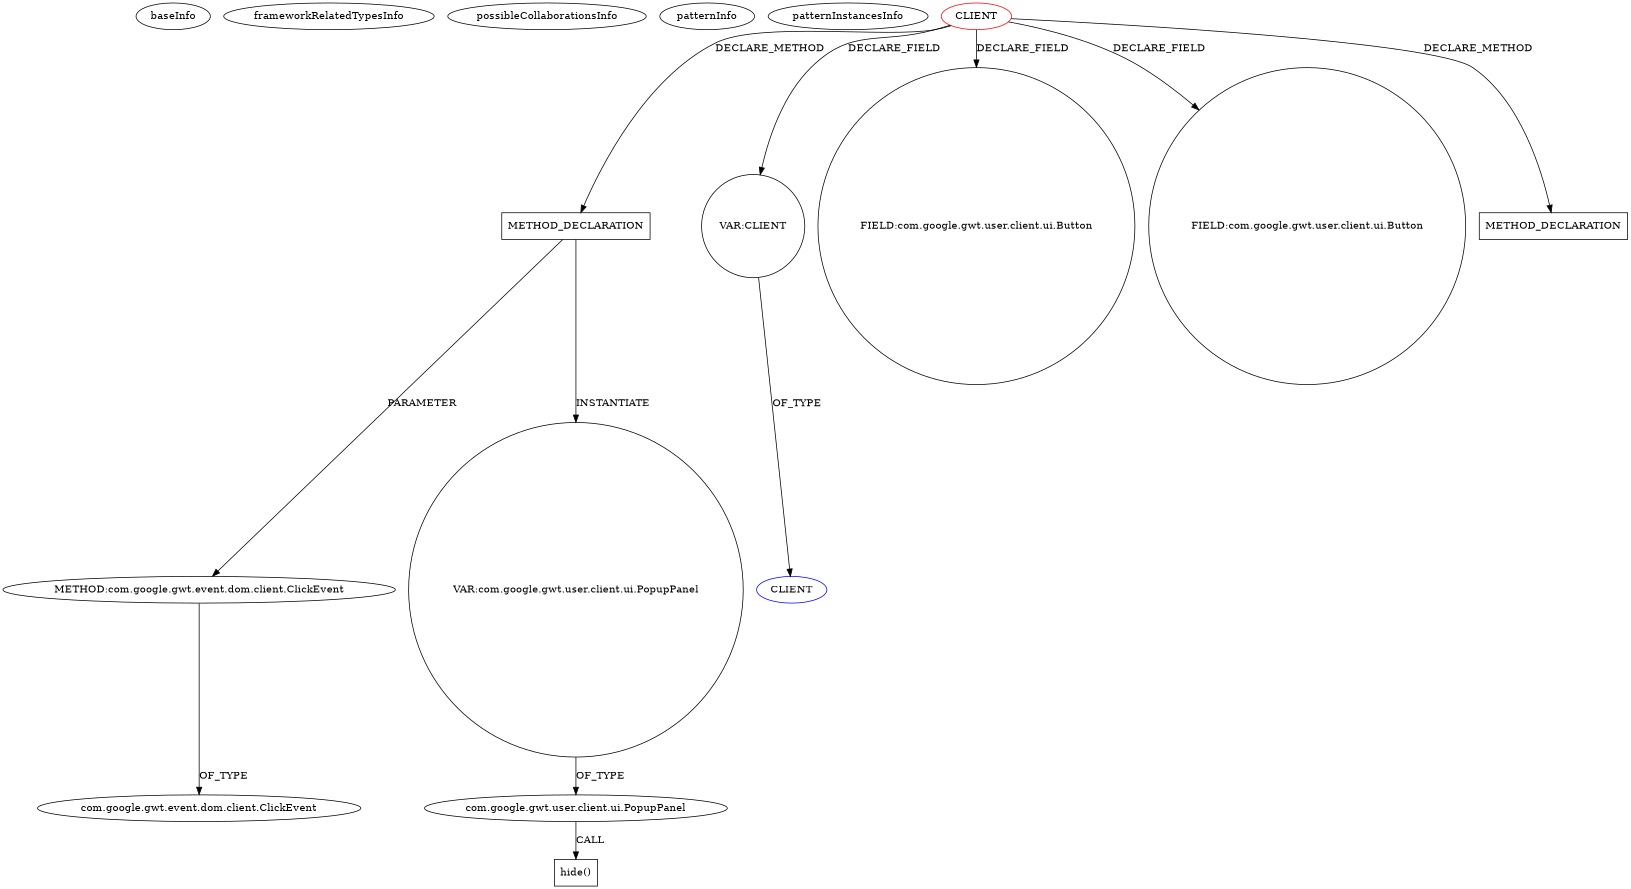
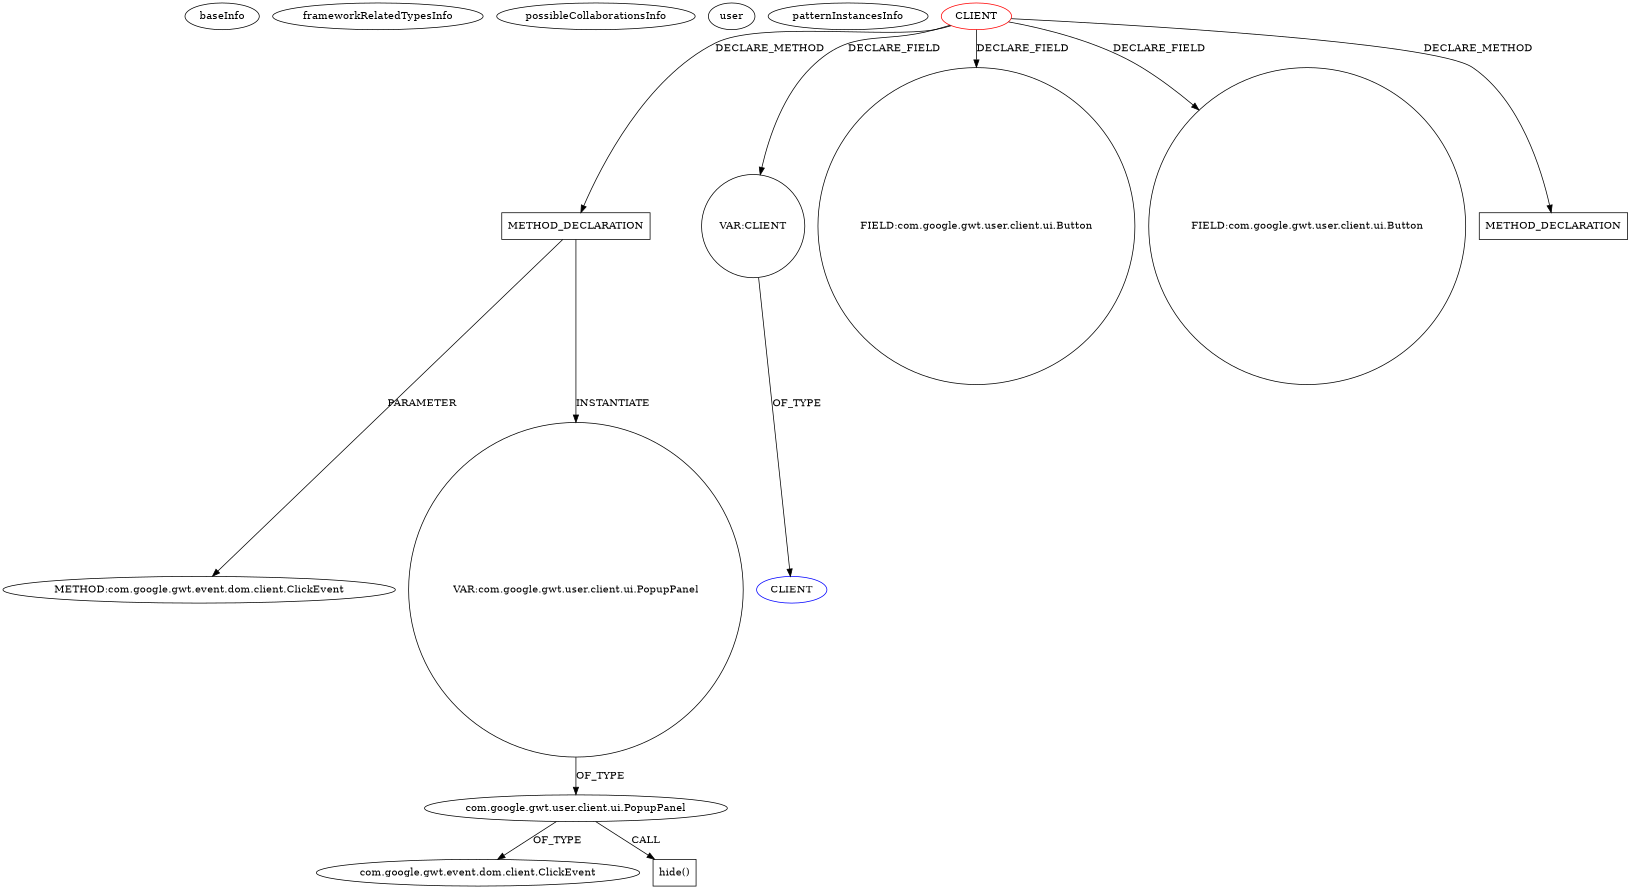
node "patternInfo": label "patternInfo" -> "user"
edge "METHOD:com.google.gwt.event.dom.client.ClickEvent" -> "com.google.gwt.event.dom.client.ClickEvent": now "com.google.gwt.user.client.ui.PopupPanel" -> "com.google.gwt.event.dom.client.ClickEvent"
